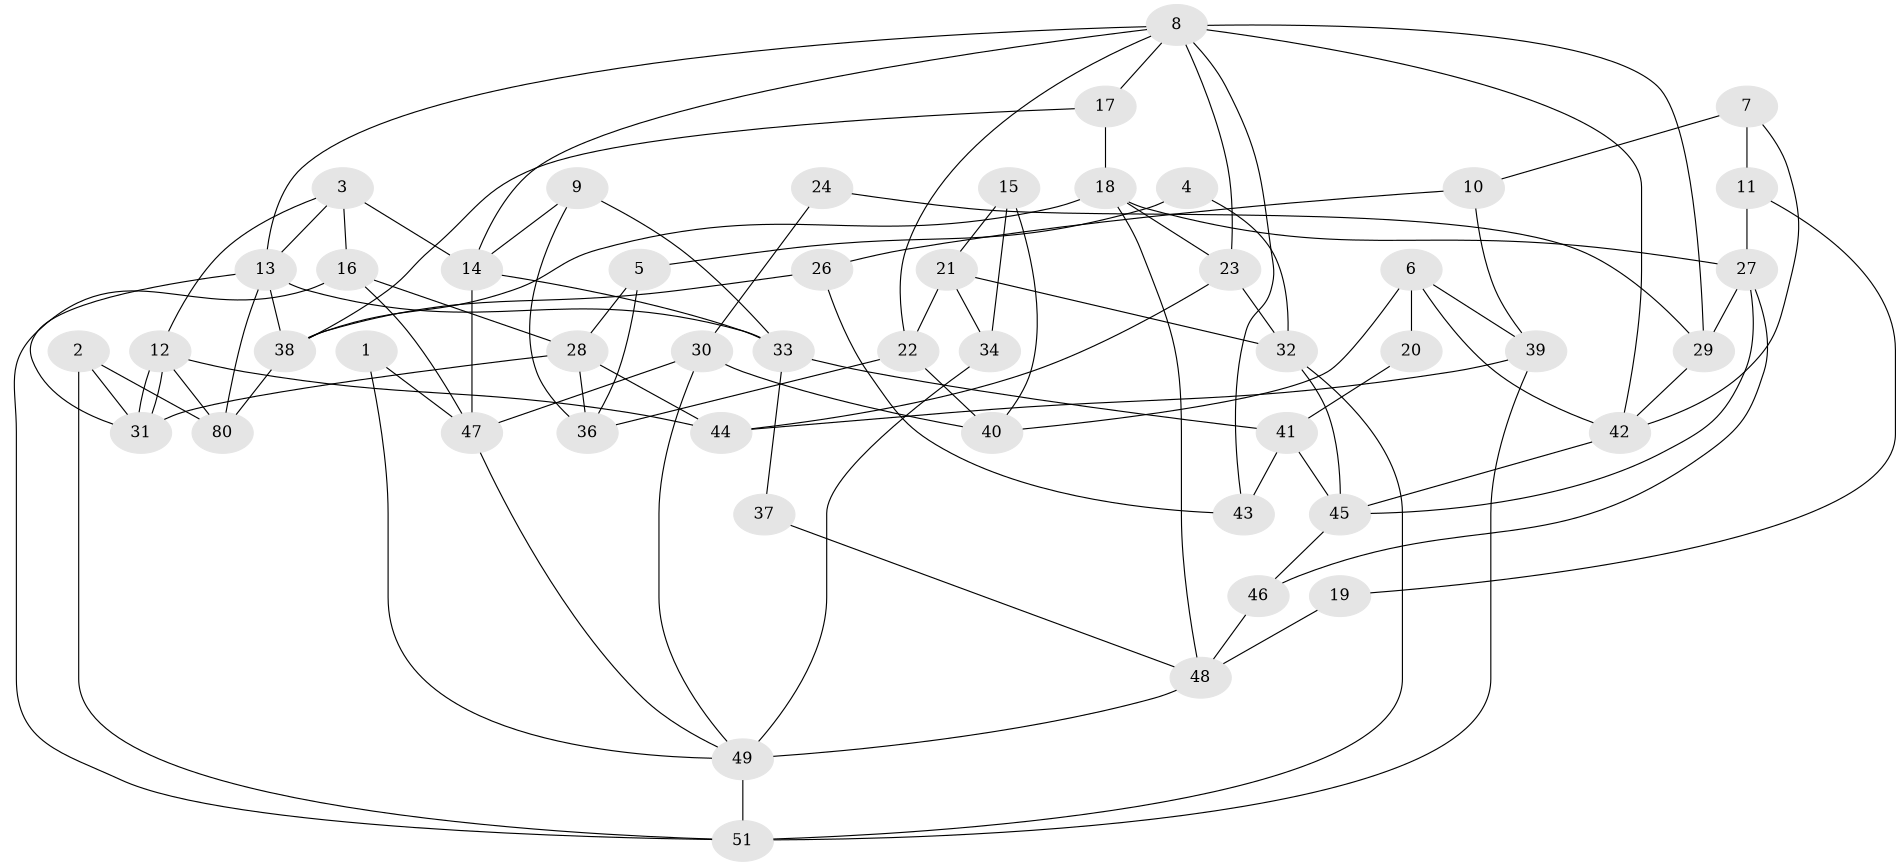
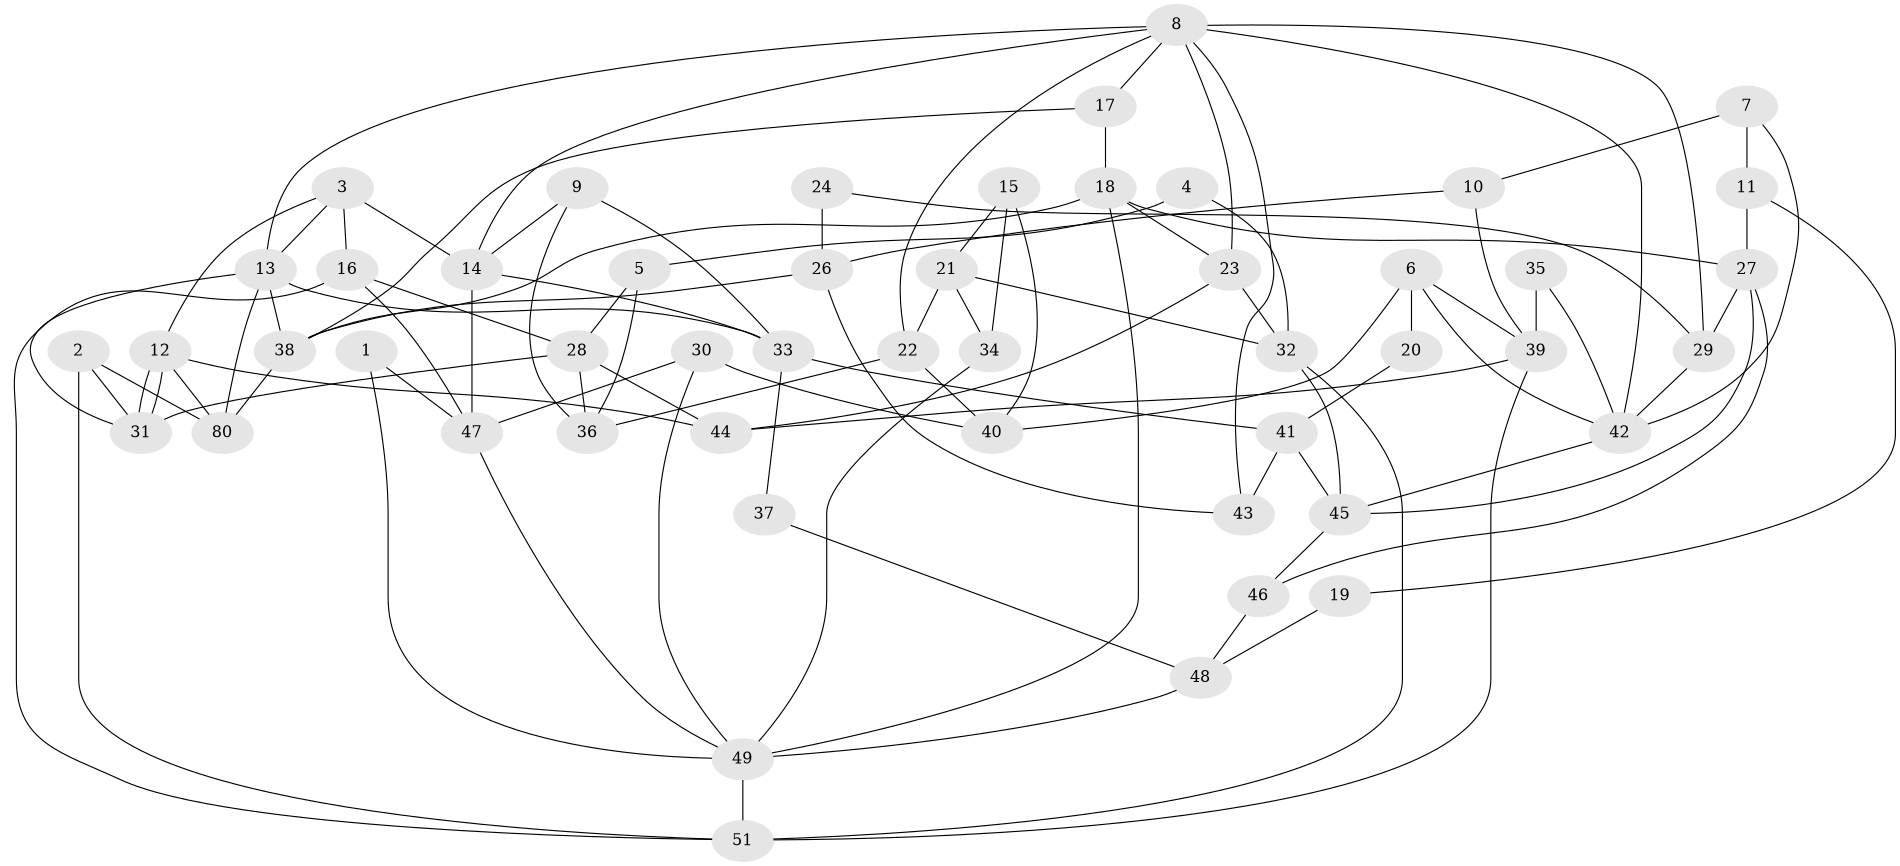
edge "24" -- "30": now "24" -- "26"
node "35": added
edge "18" -- "48": now "18" -- "49"
